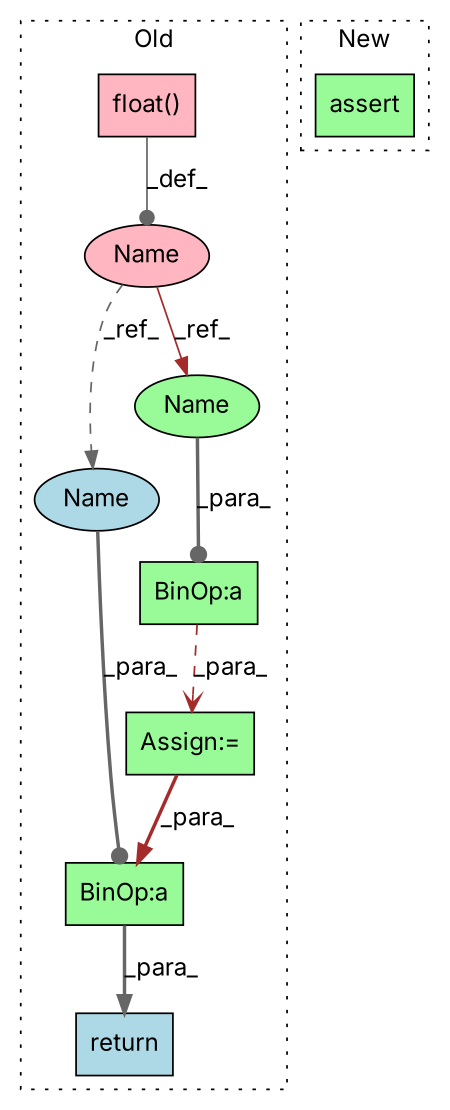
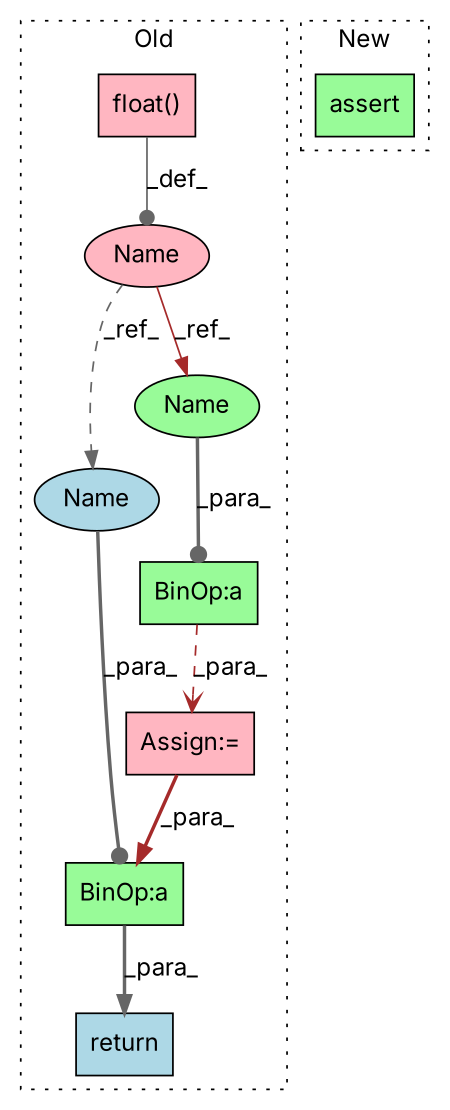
node "Assign:=": fillcolor palegreen -> lightpink
